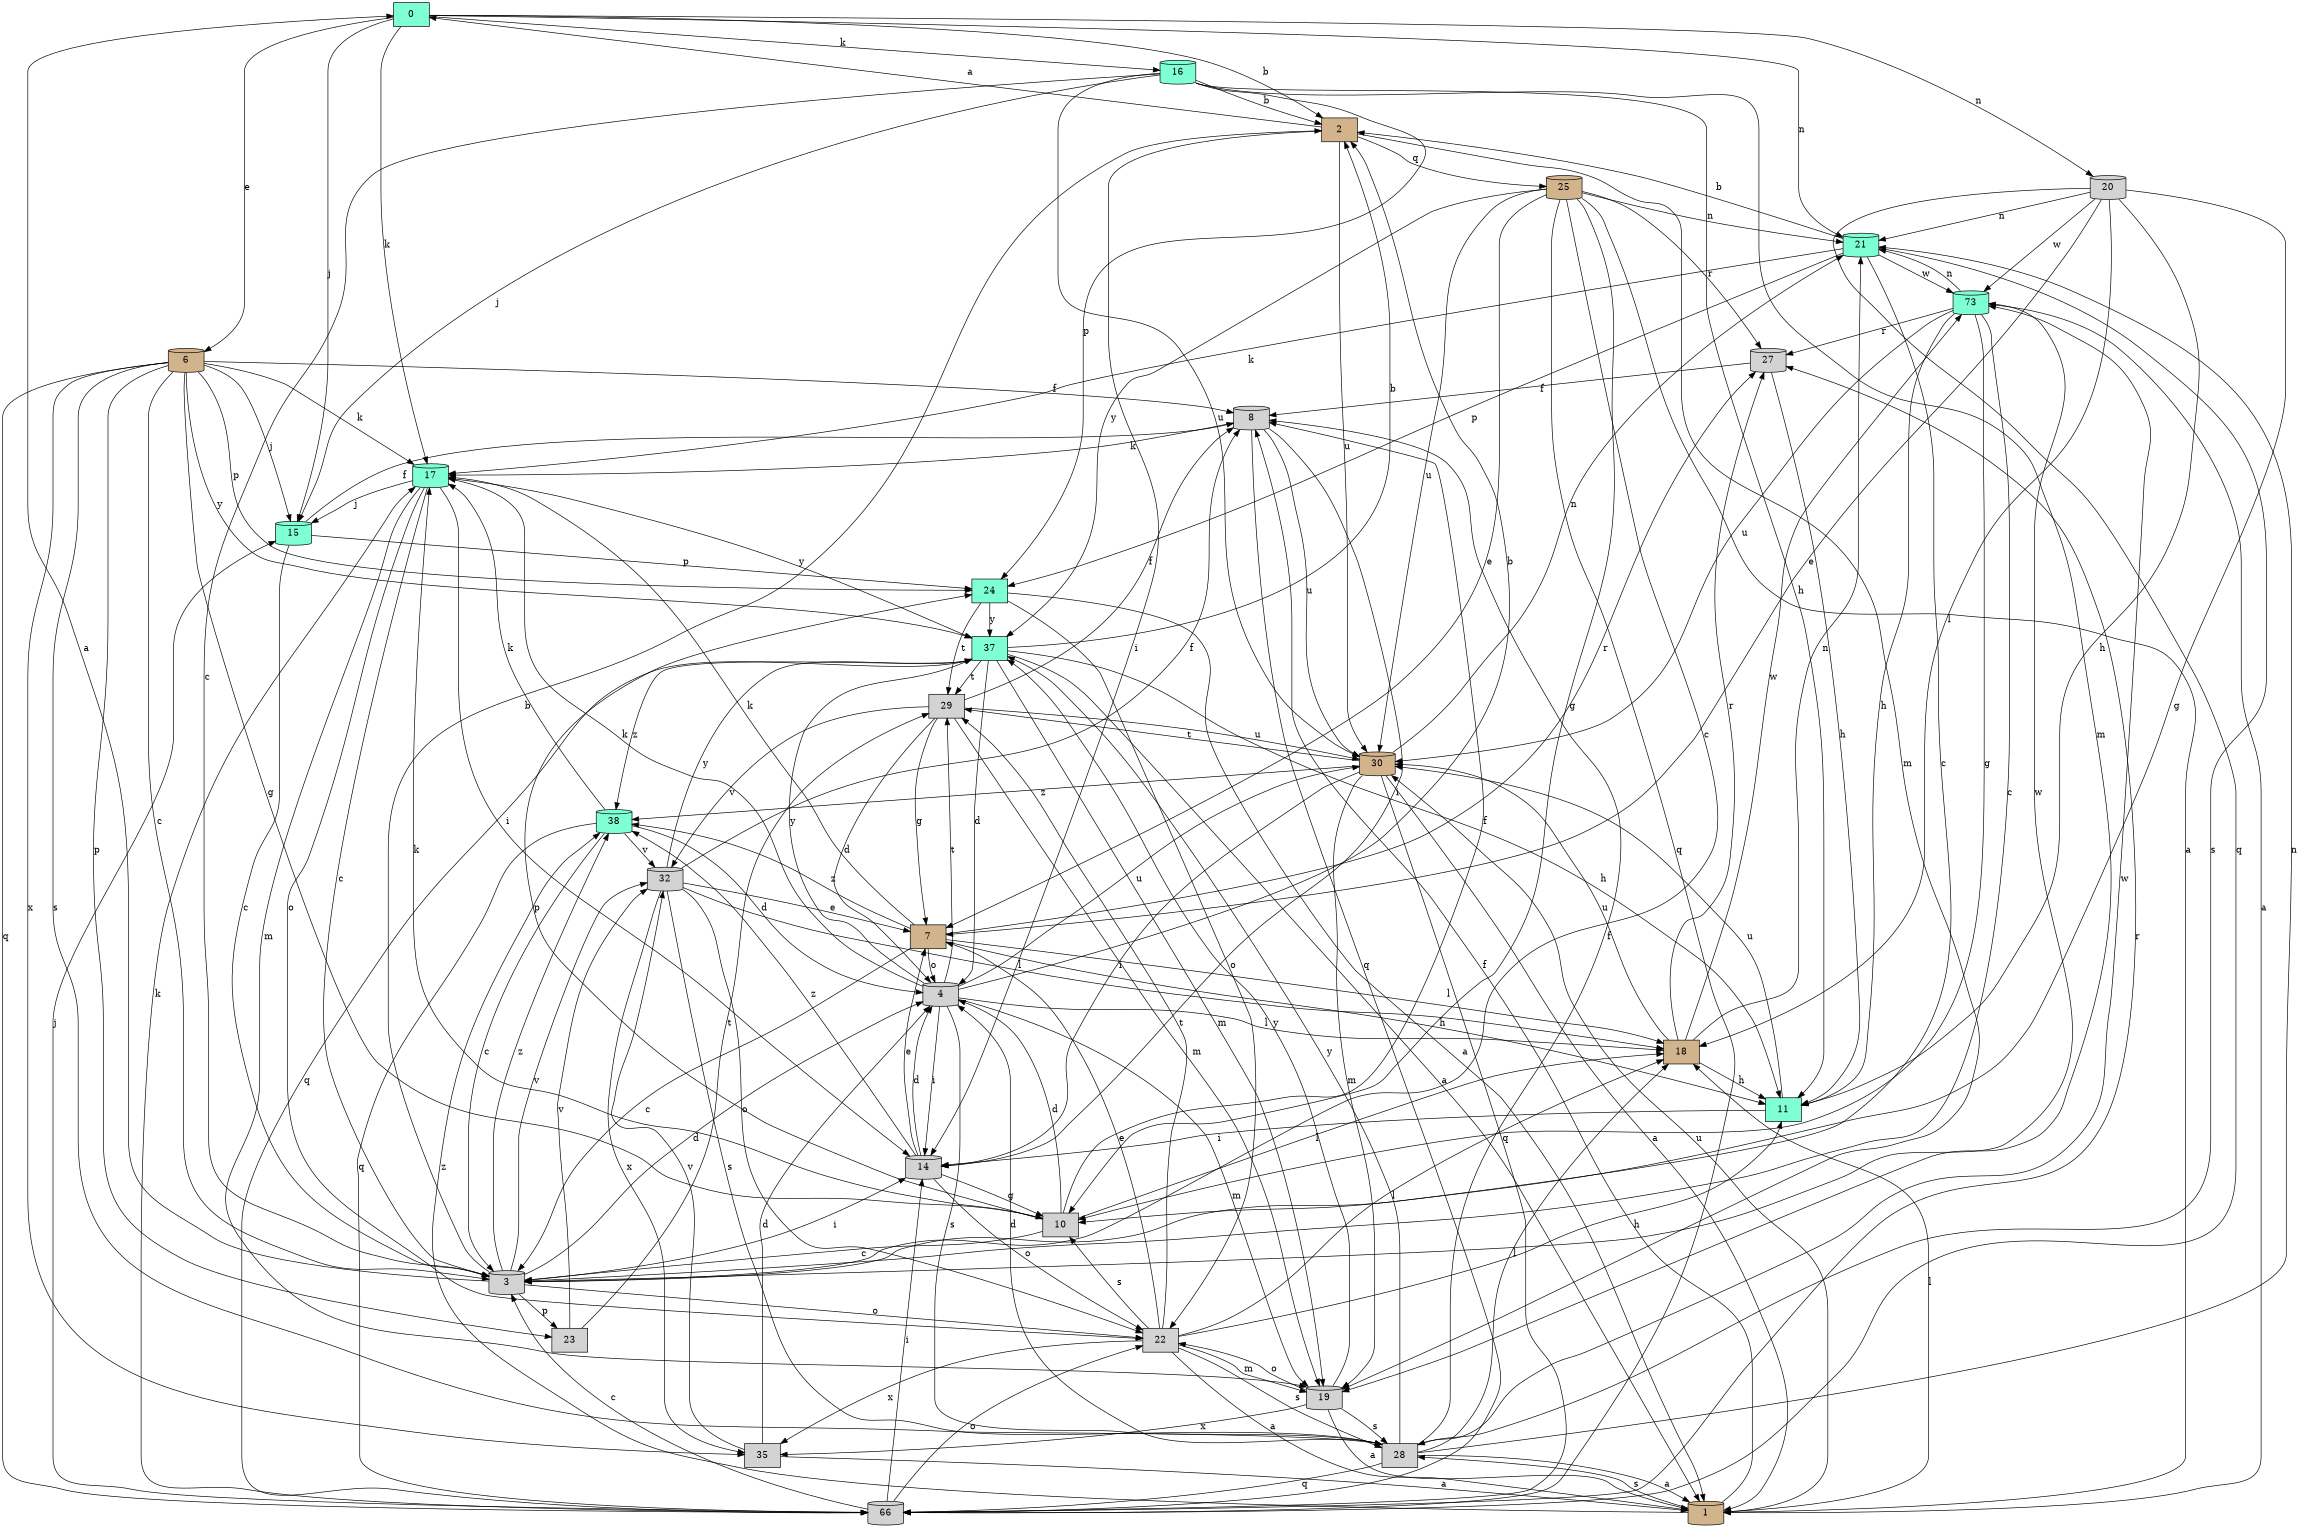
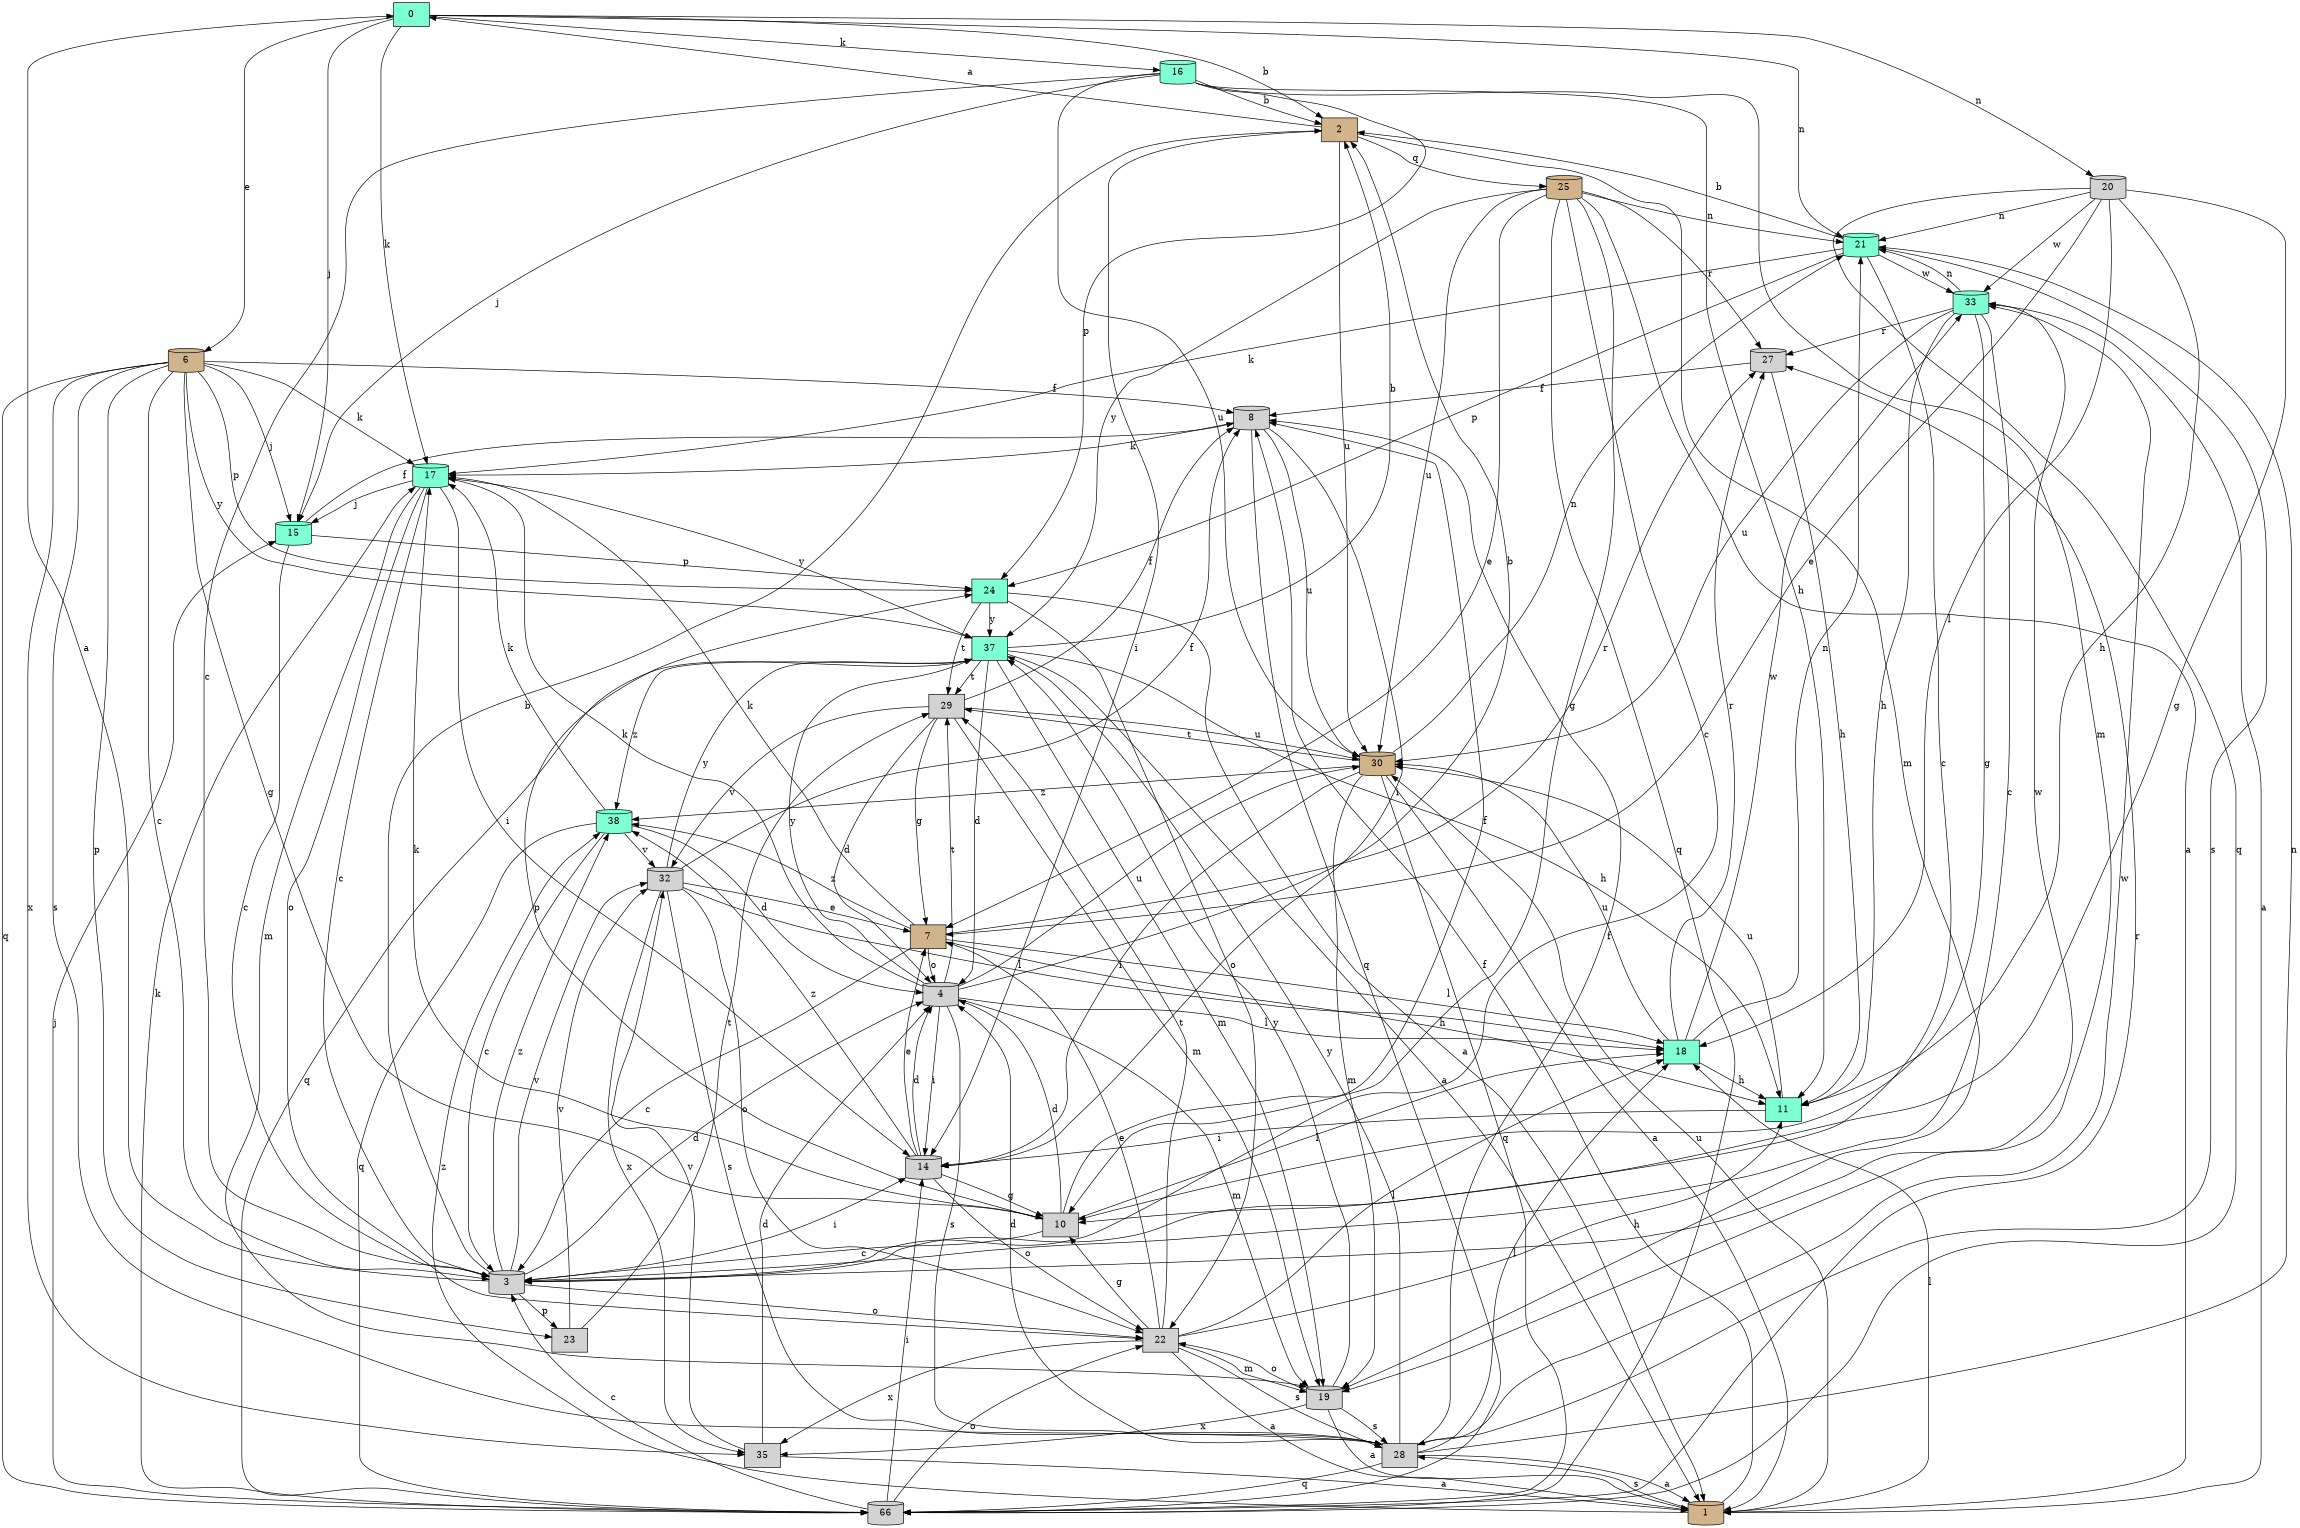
node "73": label "73" -> "33"
node "18": fillcolor tan -> aquamarine
edge "22" -> "10": label "s" -> "g"
